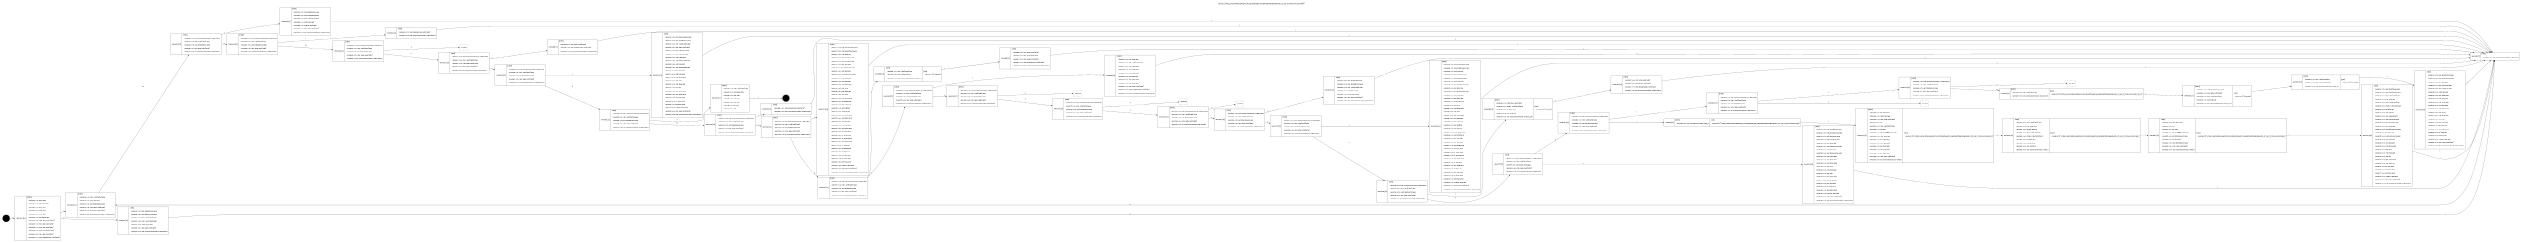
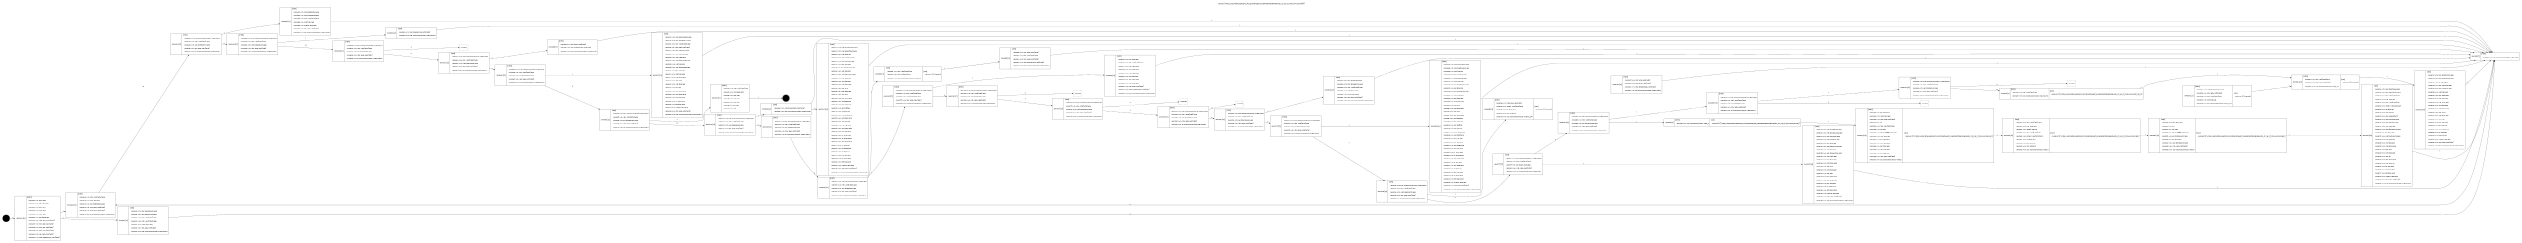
edge "0x401b43 [9]" -> "0x401b4c [23]": now "0x401b43 [9]" -> "0x401b63 [15]"
edge "0x4018ee [23]" -> "0x401905 [23]": removed, label "1"
edge "0x40171c [22]" -> "0x401c02 [144]": now "0x401a86 [12]" -> "0x401c02 [144]"
